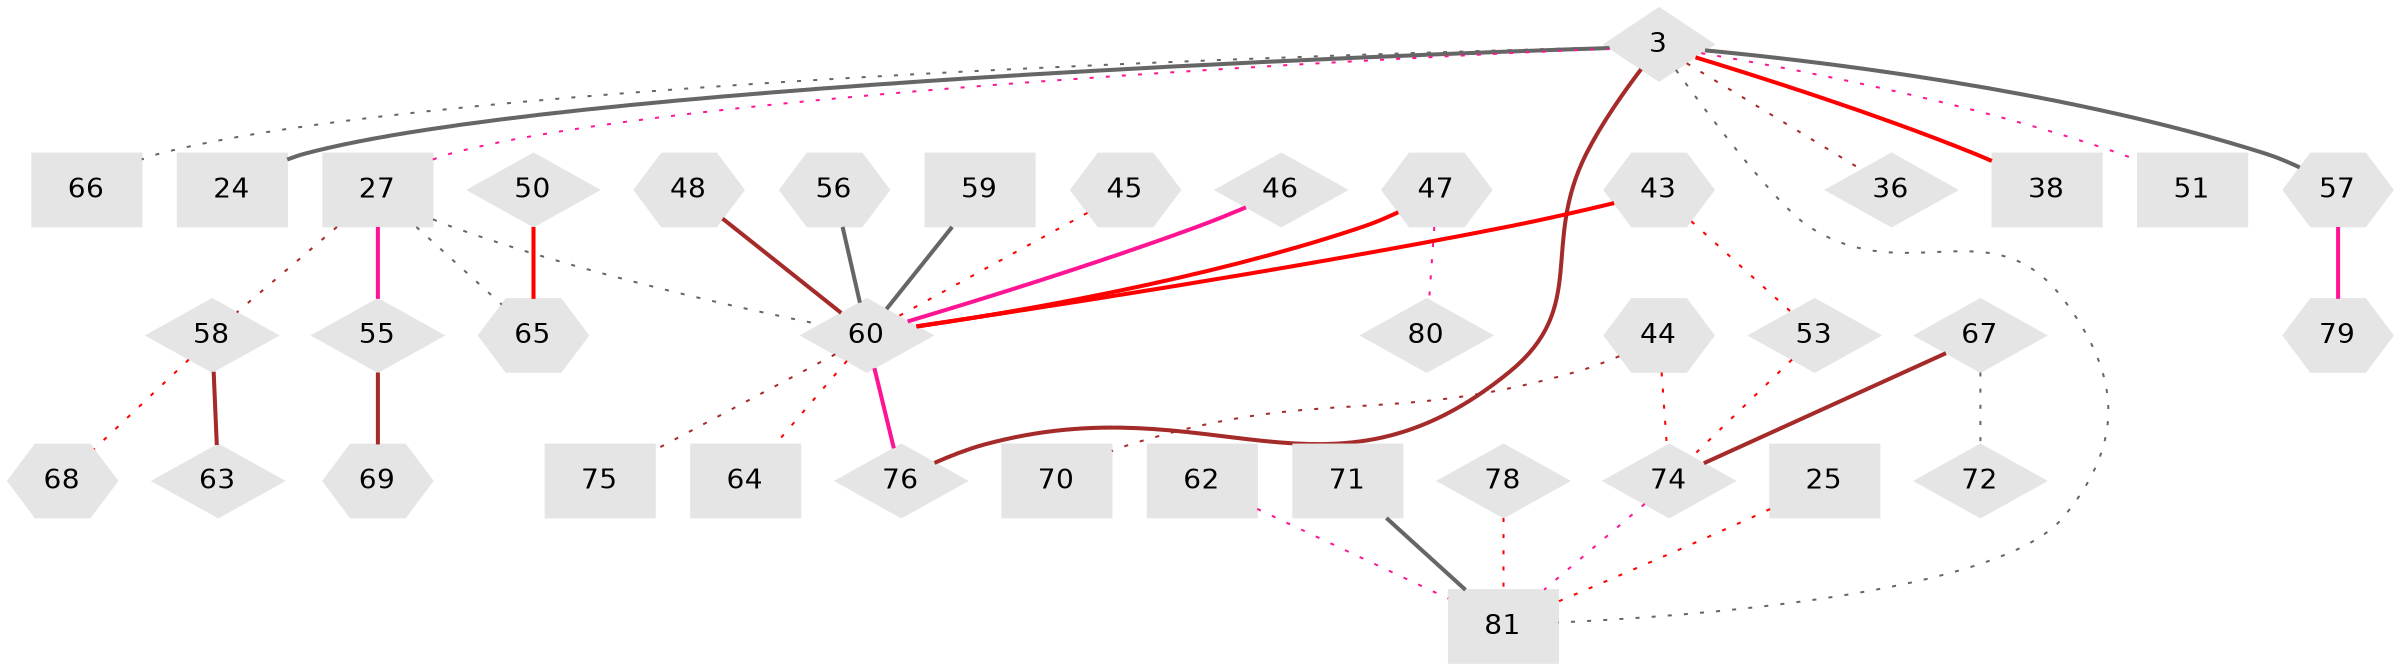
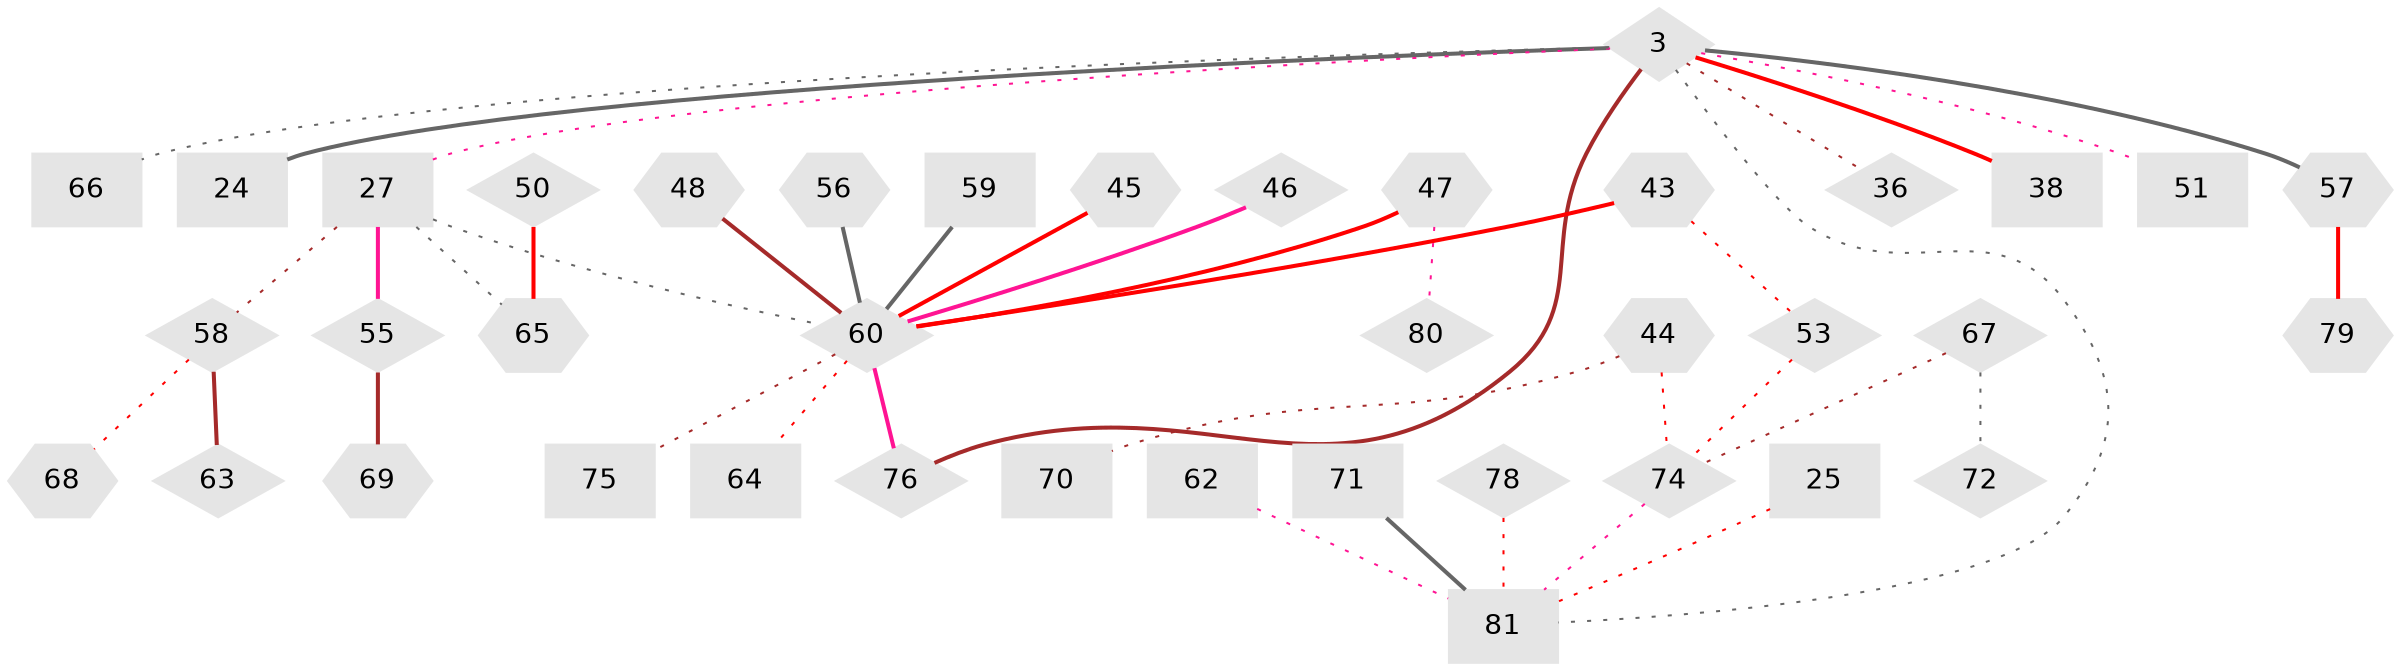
edge "57" -- "79": color deeppink -> red
edge "45" -- "60": style dotted -> bold
edge "67" -- "74": style bold -> dotted
